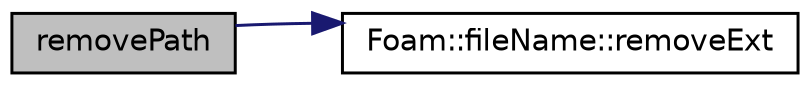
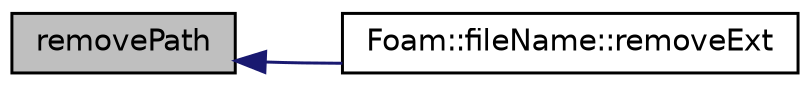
edge "removePath" -> "Foam::fileName::removeExt": reversed
